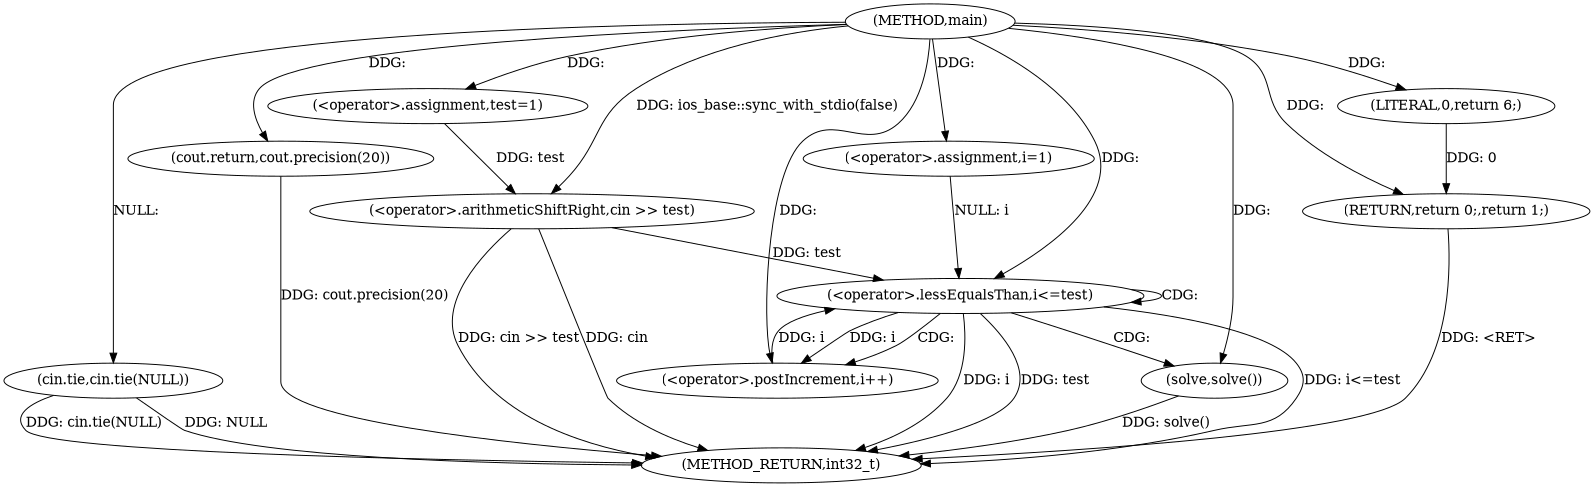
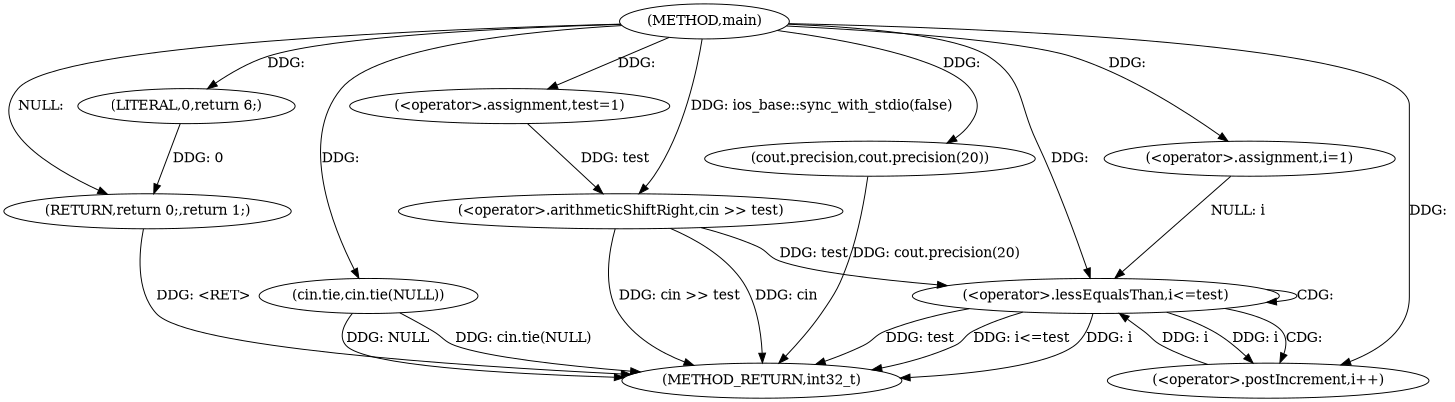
edge "(METHOD,main)" -> "(RETURN,return 0;,return 1;)": label "DDG: " -> "NULL: "
node "(cout.return,cout.precision(20))": label "(cout.return,cout.precision(20))" -> "(cout.precision,cout.precision(20))"
edge "(METHOD,main)" -> "(cin.tie,cin.tie(NULL))": label "NULL: " -> "DDG: "
node "(solve,solve())": removed
